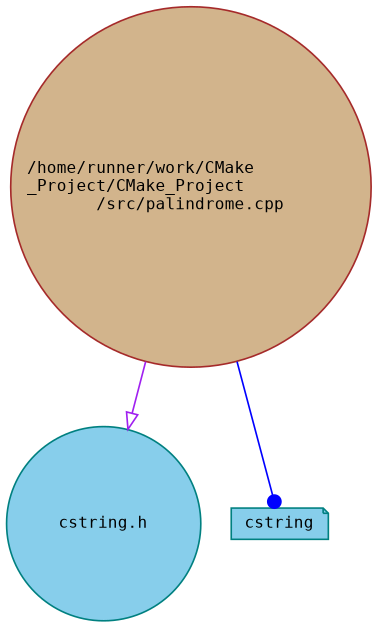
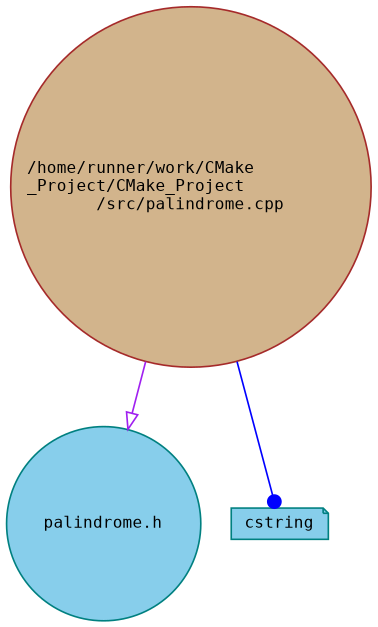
node "cstring.h": label "cstring.h" -> "palindrome.h"
